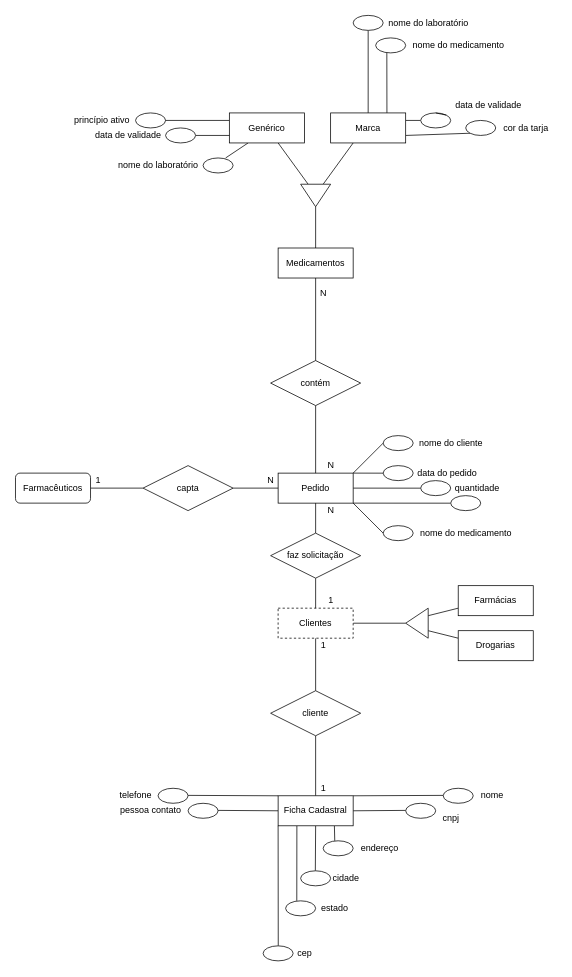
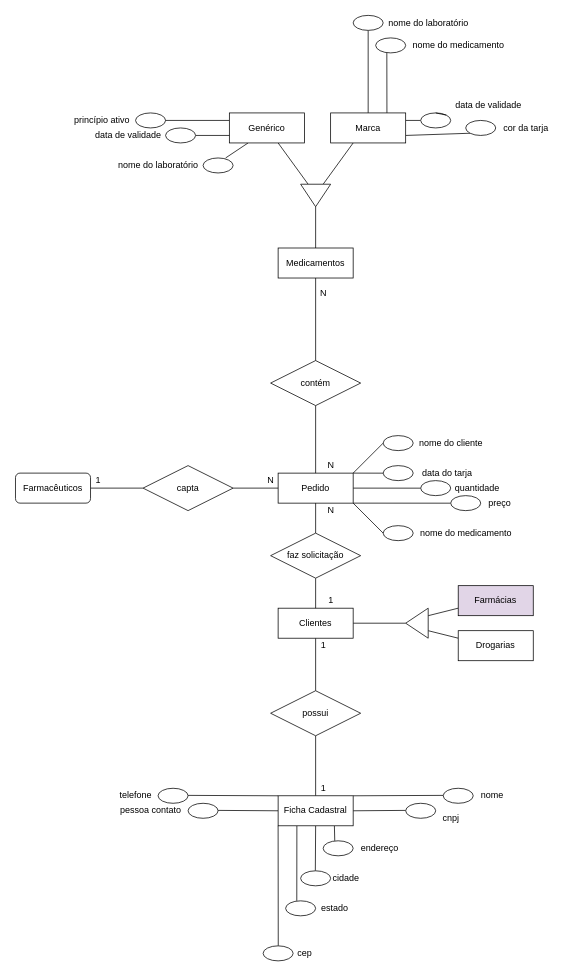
node "data do pedido": label "data do pedido" -> "data do tarja"
node "preço": added
node "Farmácias": fillcolor #ffffff -> #e1d5e7
node "Clientes": style dashed -> solid
node "cliente": label "cliente" -> "possui"
